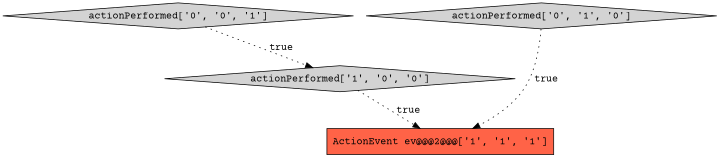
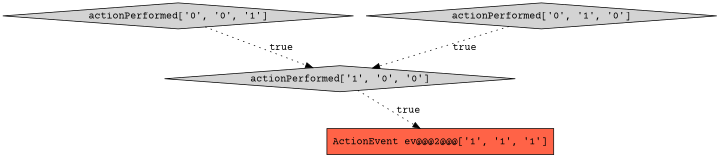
edge "actionPerformed['0', '1', '0']" -> "ActionEvent ev@@@2@@@['1', '1', '1']": now "actionPerformed['0', '1', '0']" -> "actionPerformed['1', '0', '0']"
